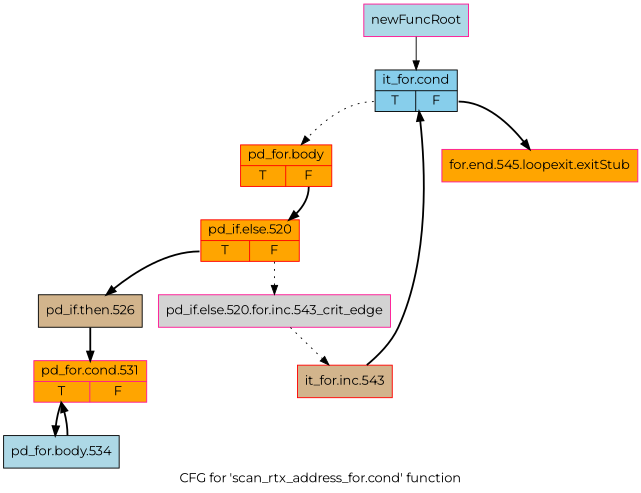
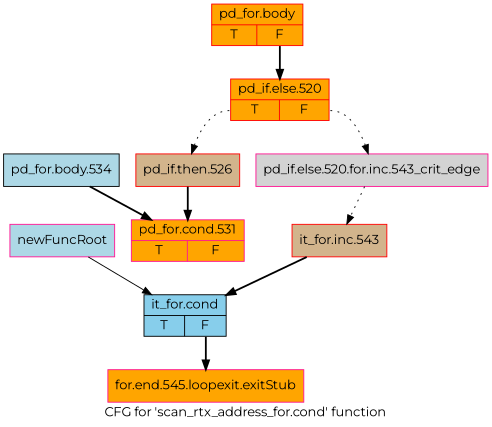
edge "it_for.cond" -> "pd_for.body": removed
edge "pd_if.else.520" -> "pd_if.then.526": style bold -> dotted
node "pd_if.then.526": color black -> red
edge "pd_for.cond.531" -> "pd_for.body.534": removed
